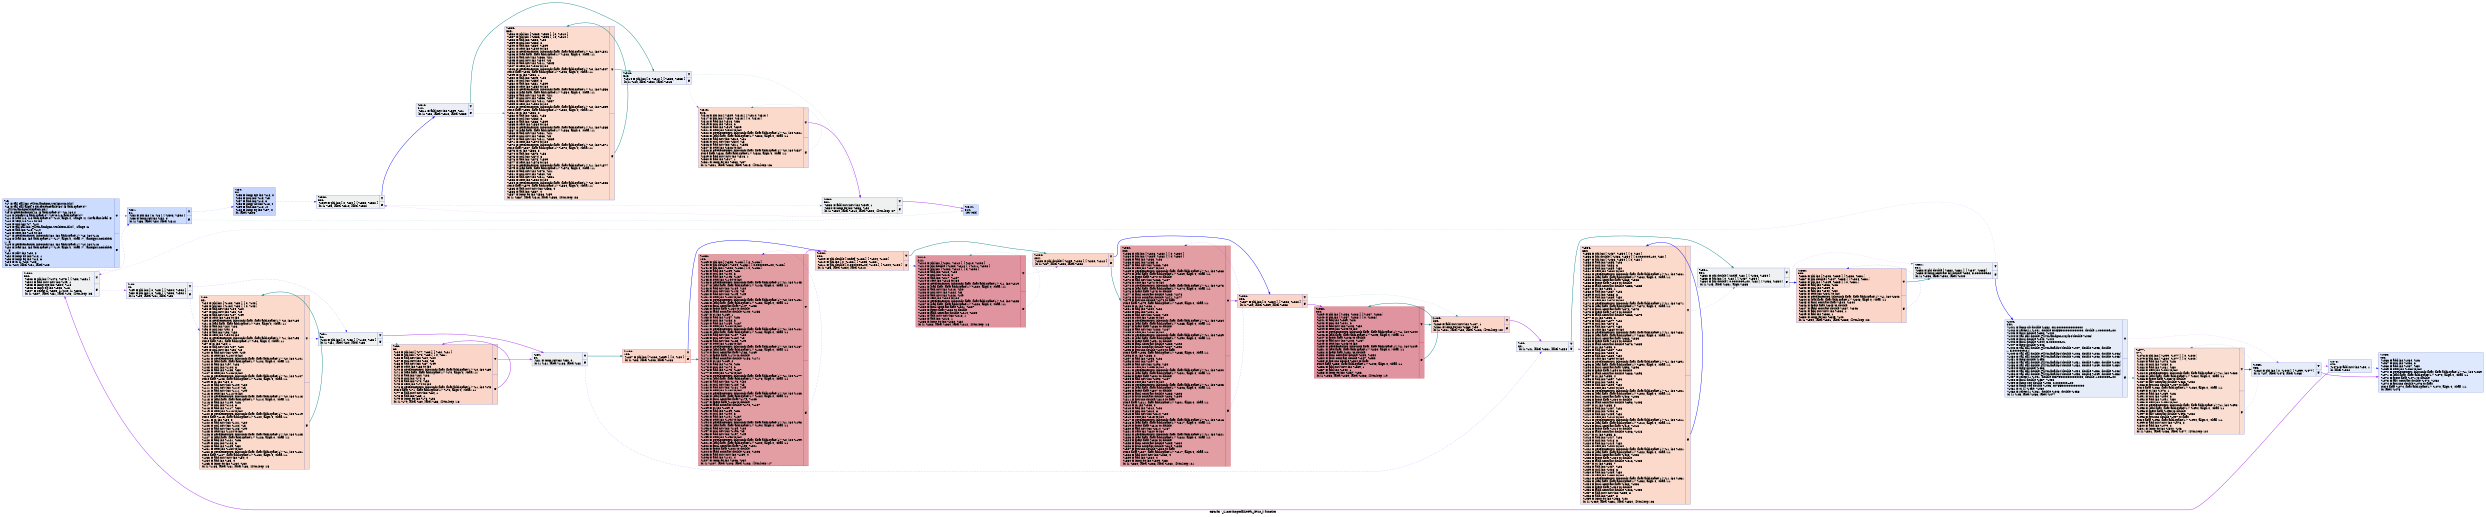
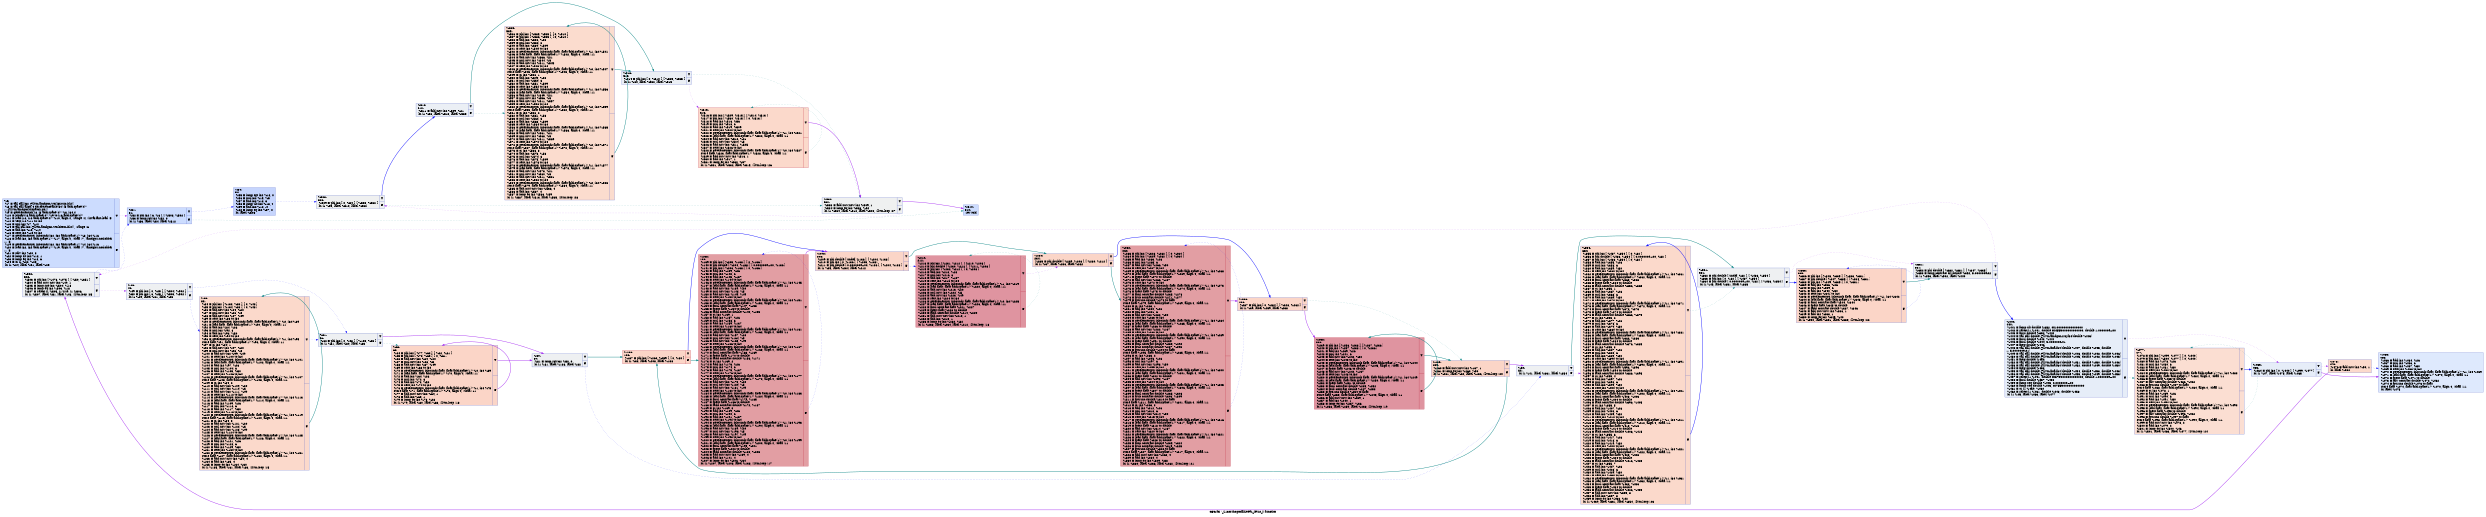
node "%515:": color #3d50c3ff -> #b70d28ff
node "%331:": text "br i1 %43, label %351, align %335" -> "br i1 %43, label %351, label %335"
node "%475:": fillcolor #c7d7f070 -> #f7a88970
edge "%259:" -> "%136:": added
